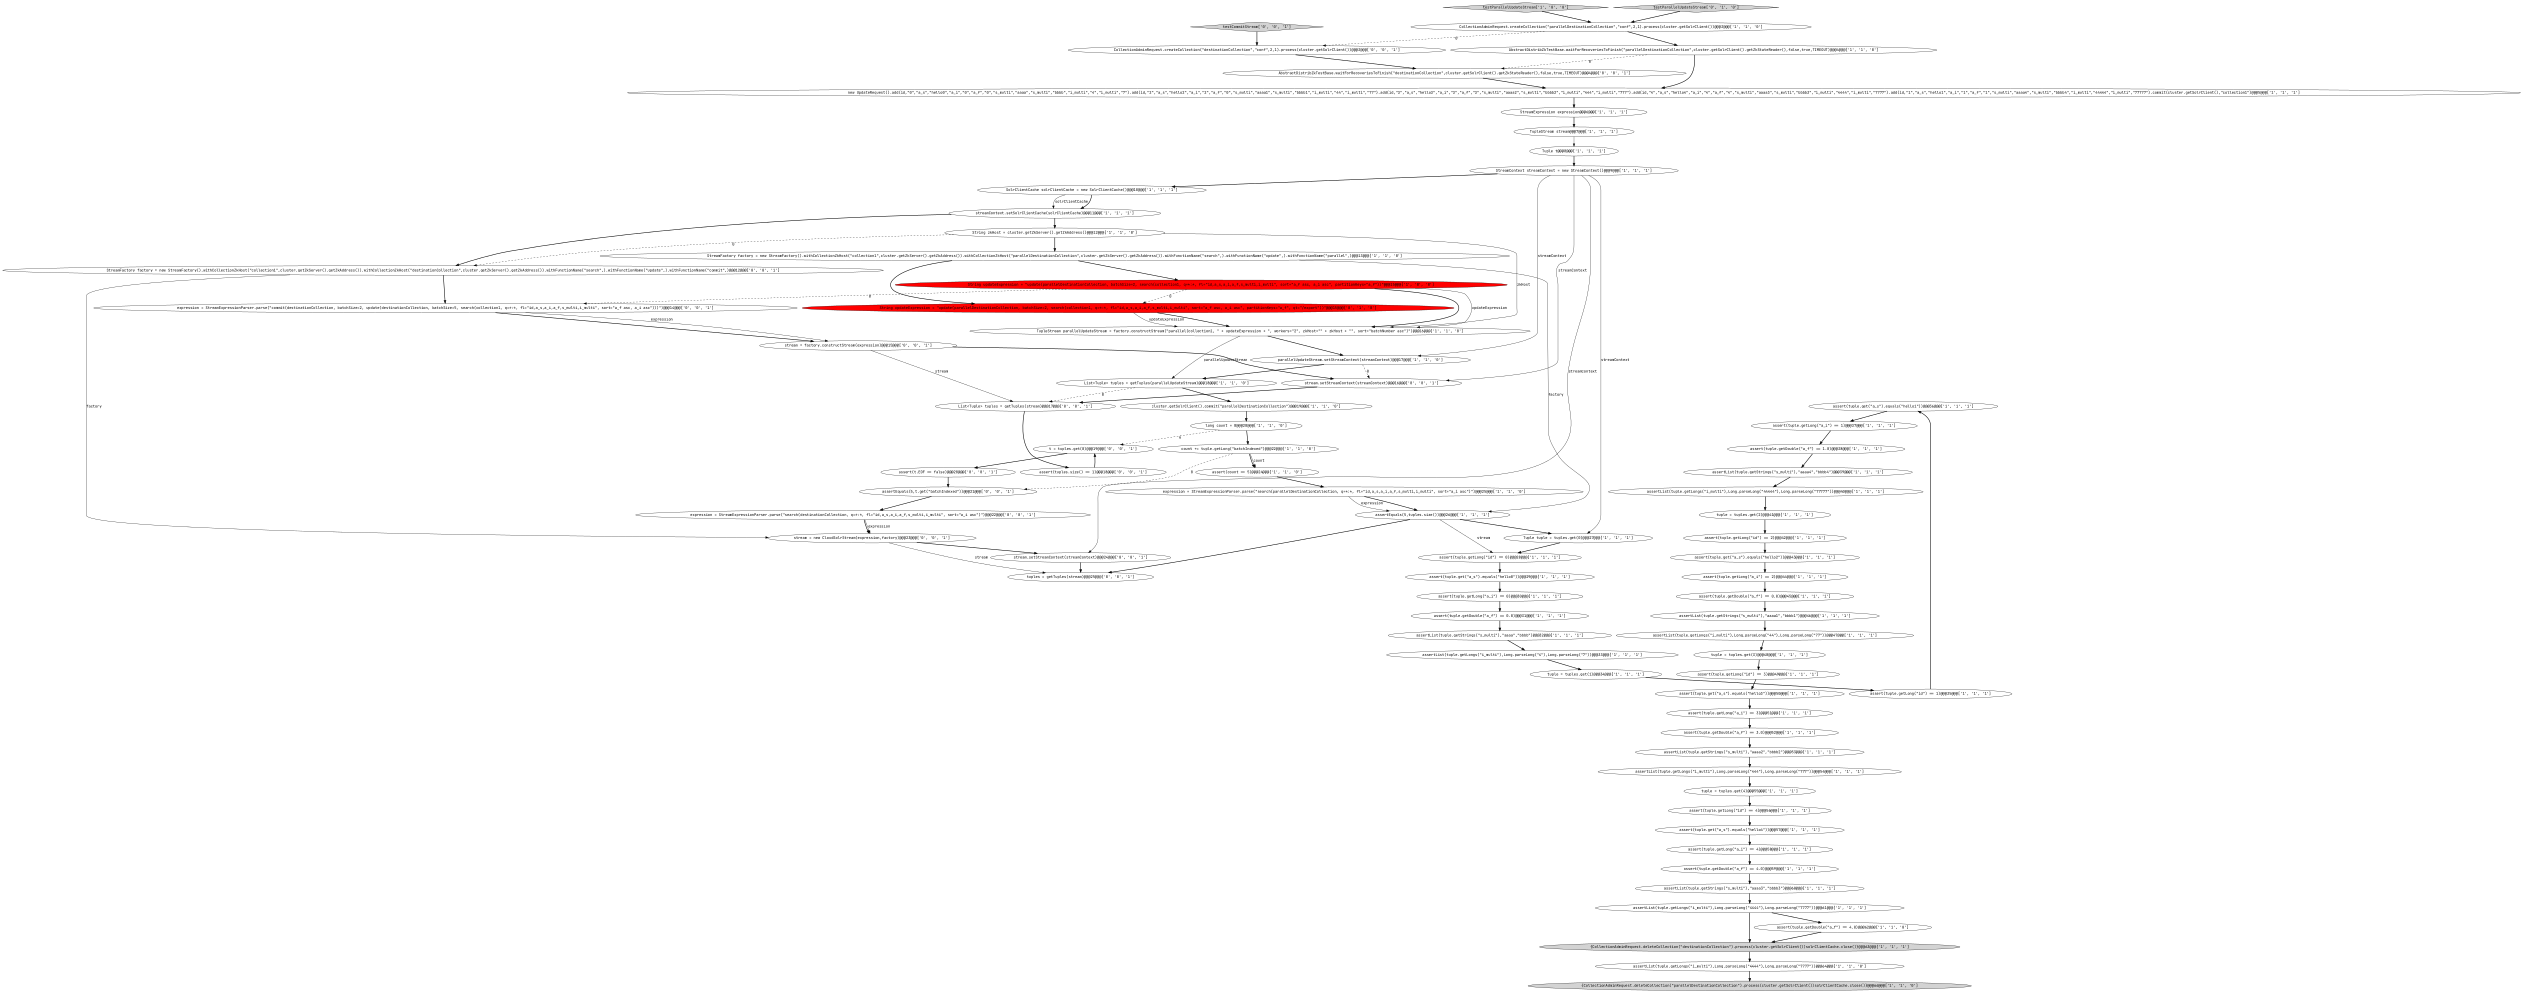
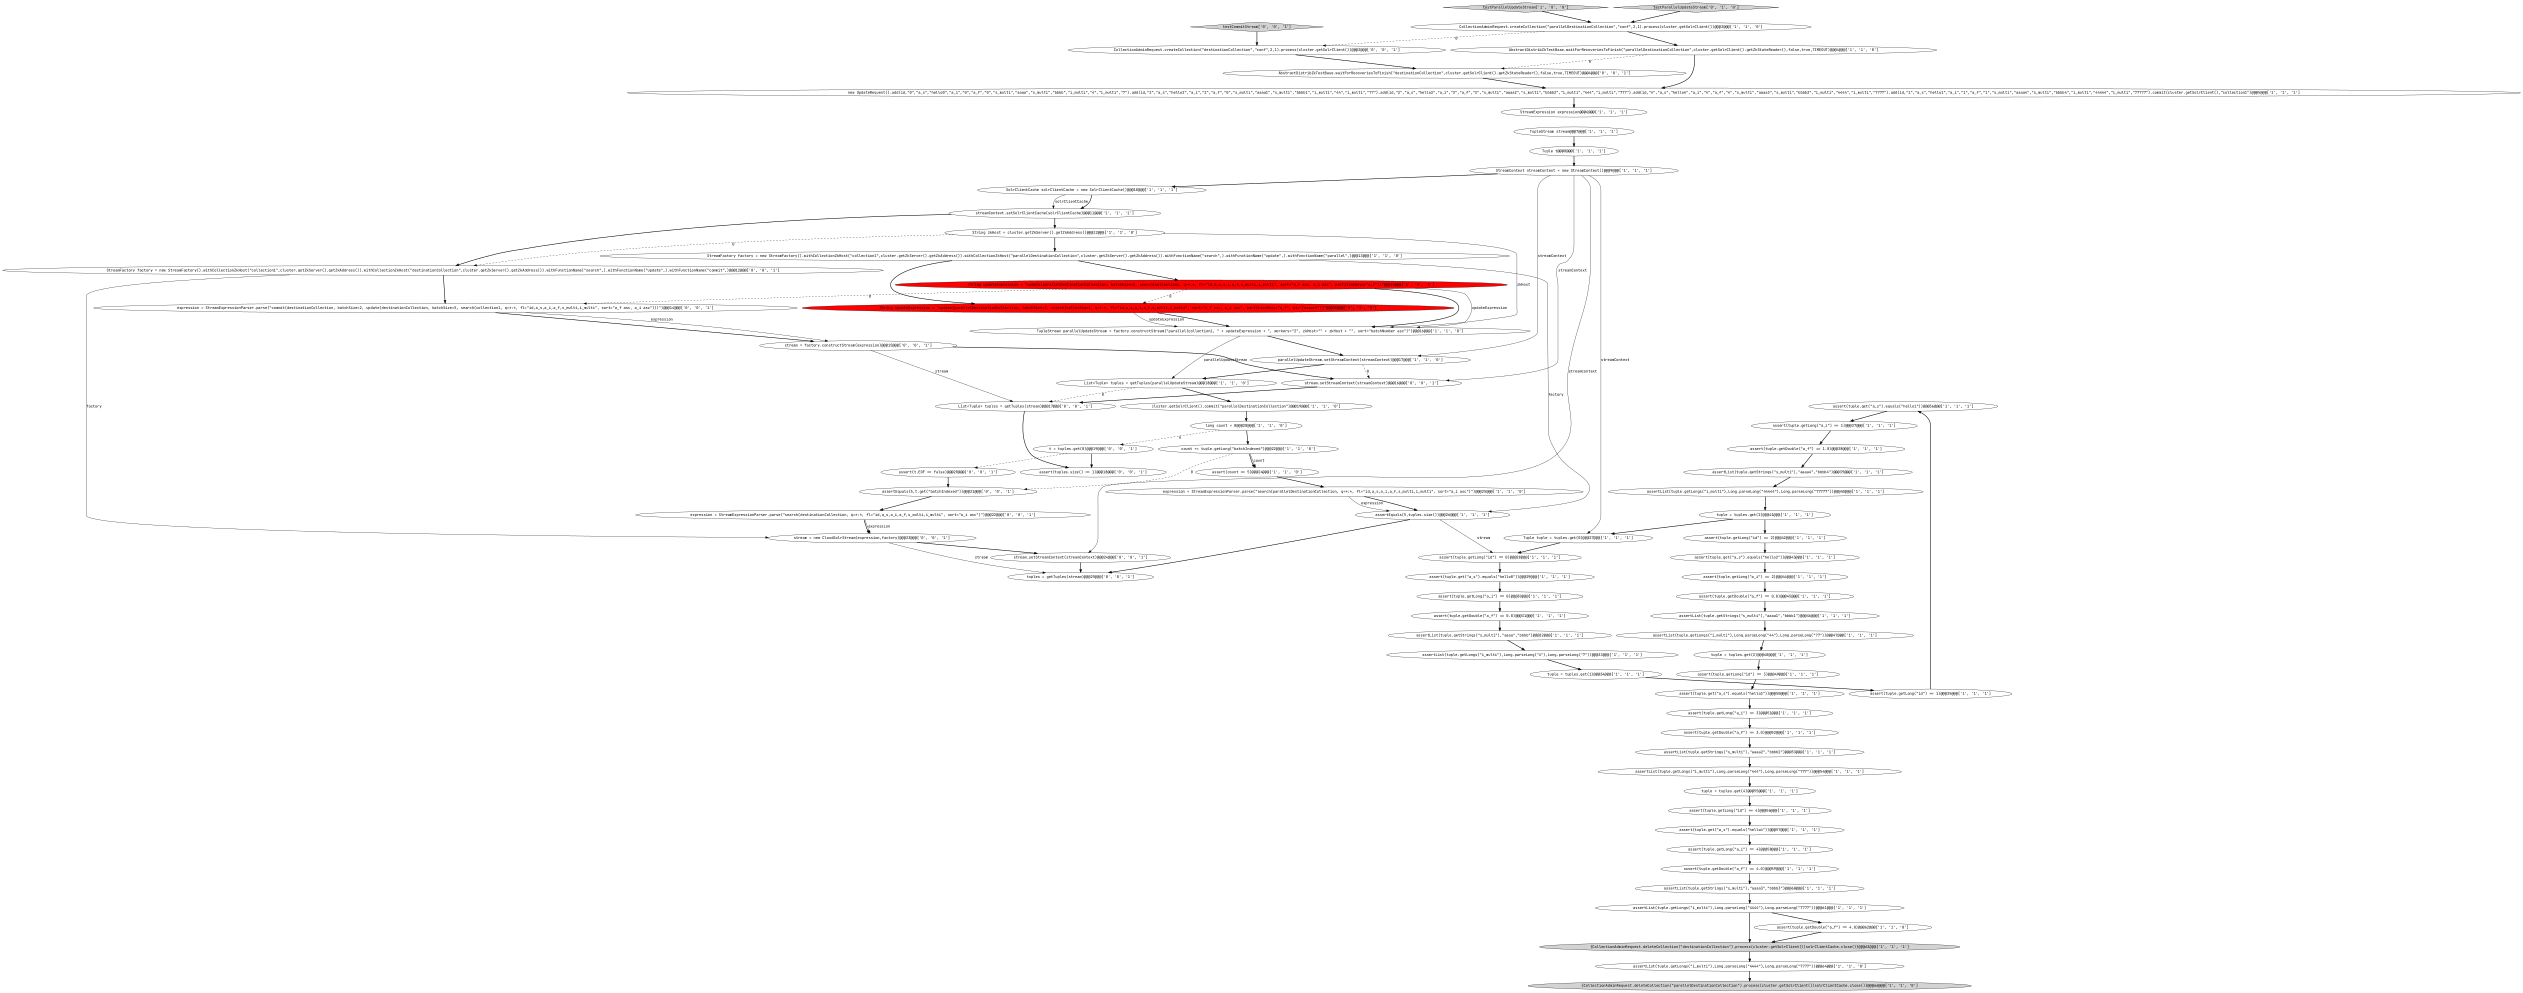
edge "StreamExpression expression@@@6@@@['1', '1', '1']" -> "TupleStream stream@@@7@@@['1', '1', '1']": removed
edge "TupleStream stream@@@7@@@['1', '1', '1']" -> "Tuple t@@@8@@@['1', '1', '1']": style solid -> bold
edge "t = tuples.get(0)@@@19@@@['0', '0', '1']" -> "assert(t.EOF == false)@@@20@@@['0', '0', '1']": style bold -> dashed
edge "assert(tuples.size() == 1)@@@18@@@['0', '0', '1']" -> "t = tuples.get(0)@@@19@@@['0', '0', '1']": reversed
edge "assertEquals(5,tuples.size())@@@26@@@['1', '1', '1']" -> "Tuple tuple = tuples.get(0)@@@27@@@['1', '1', '1']": now "tuple = tuples.get(2)@@@41@@@['1', '1', '1']" -> "Tuple tuple = tuples.get(0)@@@27@@@['1', '1', '1']"
